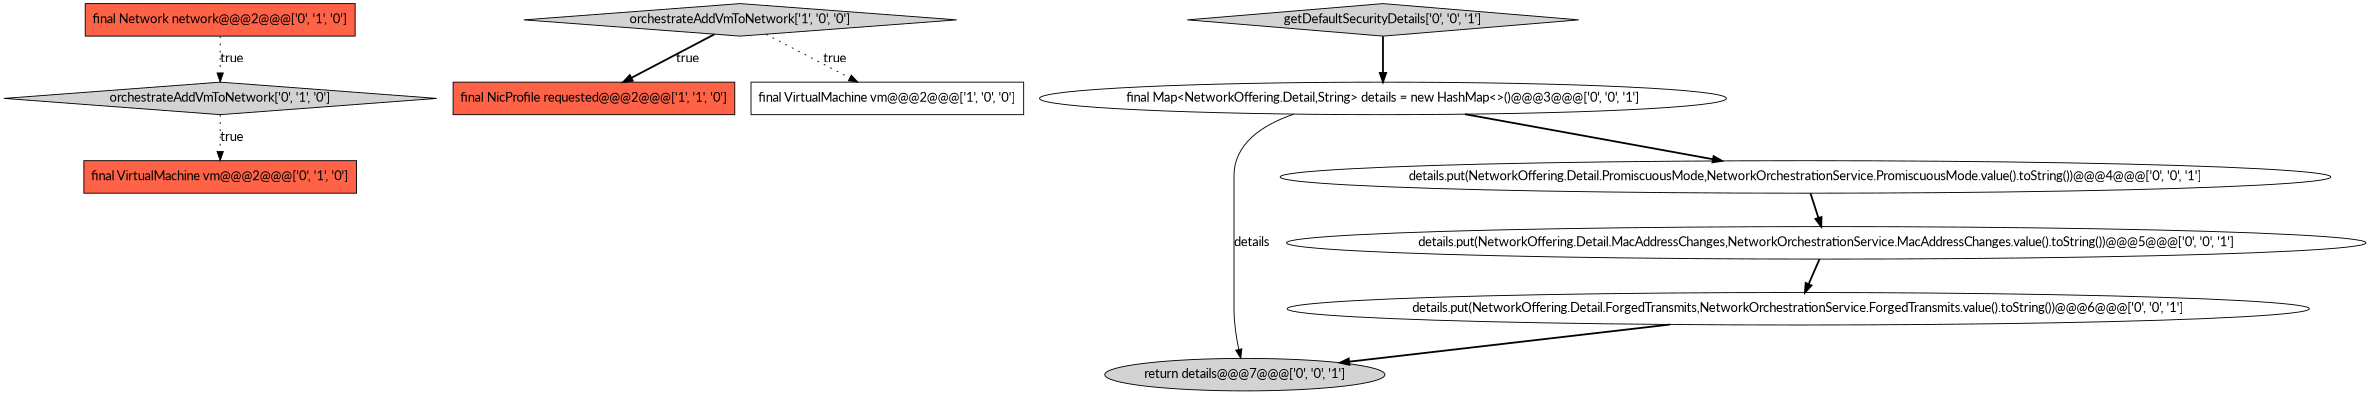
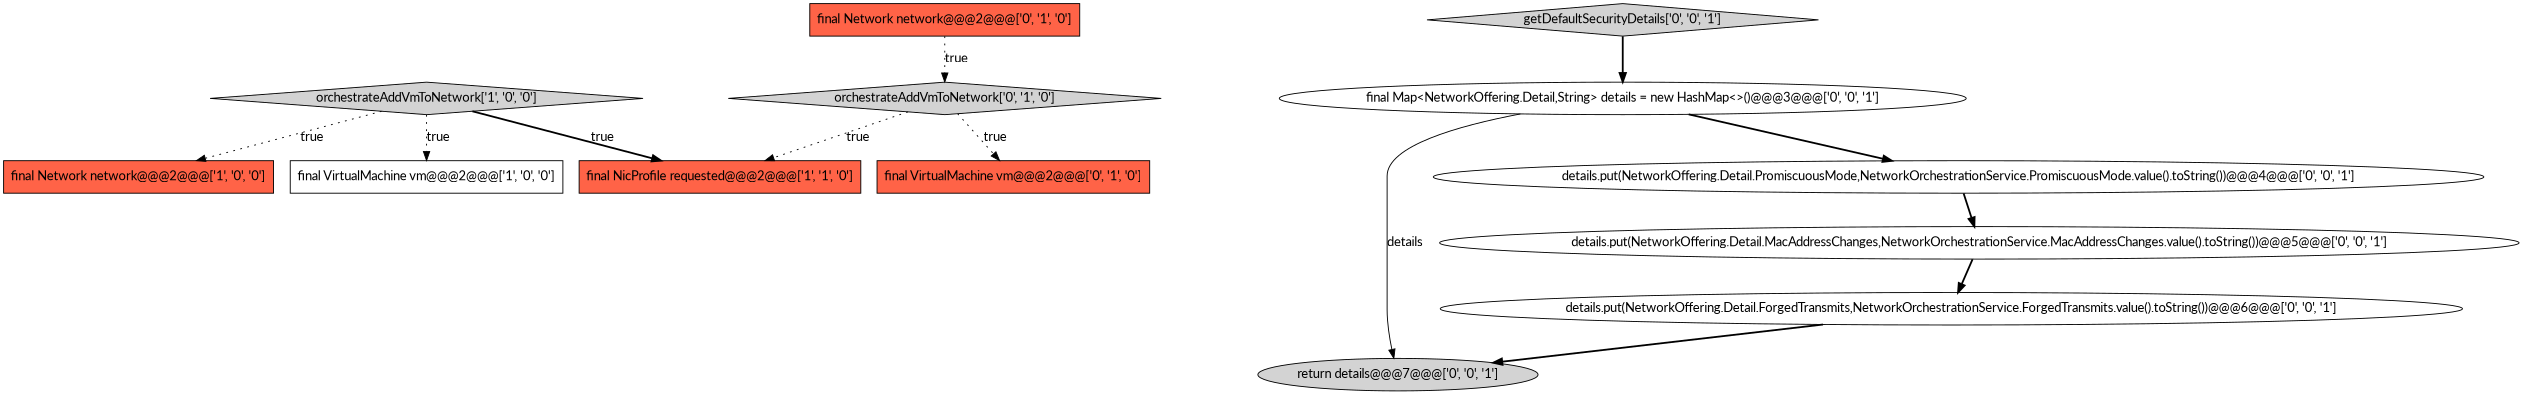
edge "orchestrateAddVmToNetwork['0', '1', '0']" -> "final NicProfile requested@@@2@@@['1', '1', '0']": added, label "true"
node "final Network network@@@2@@@['1', '0', '0']": added
